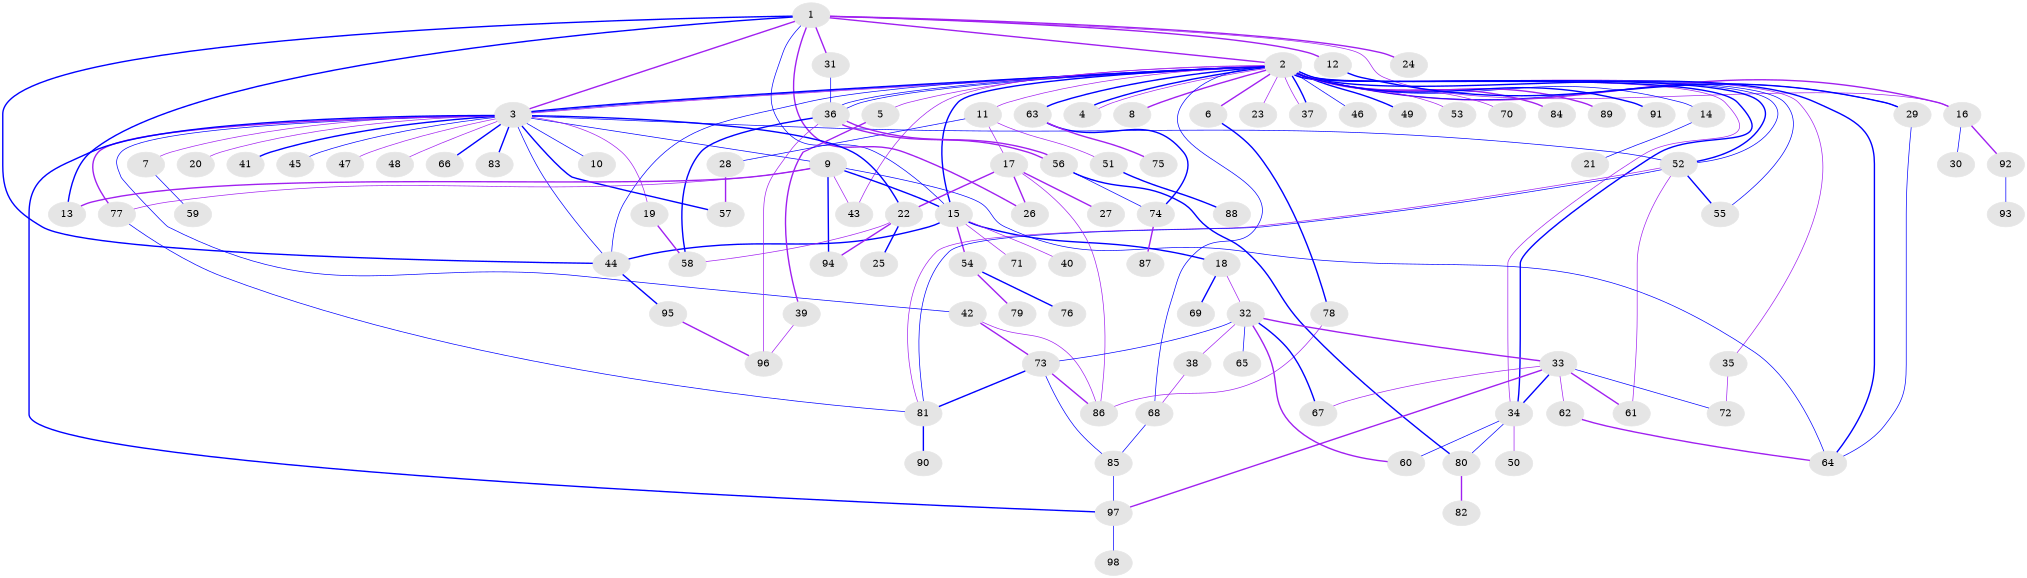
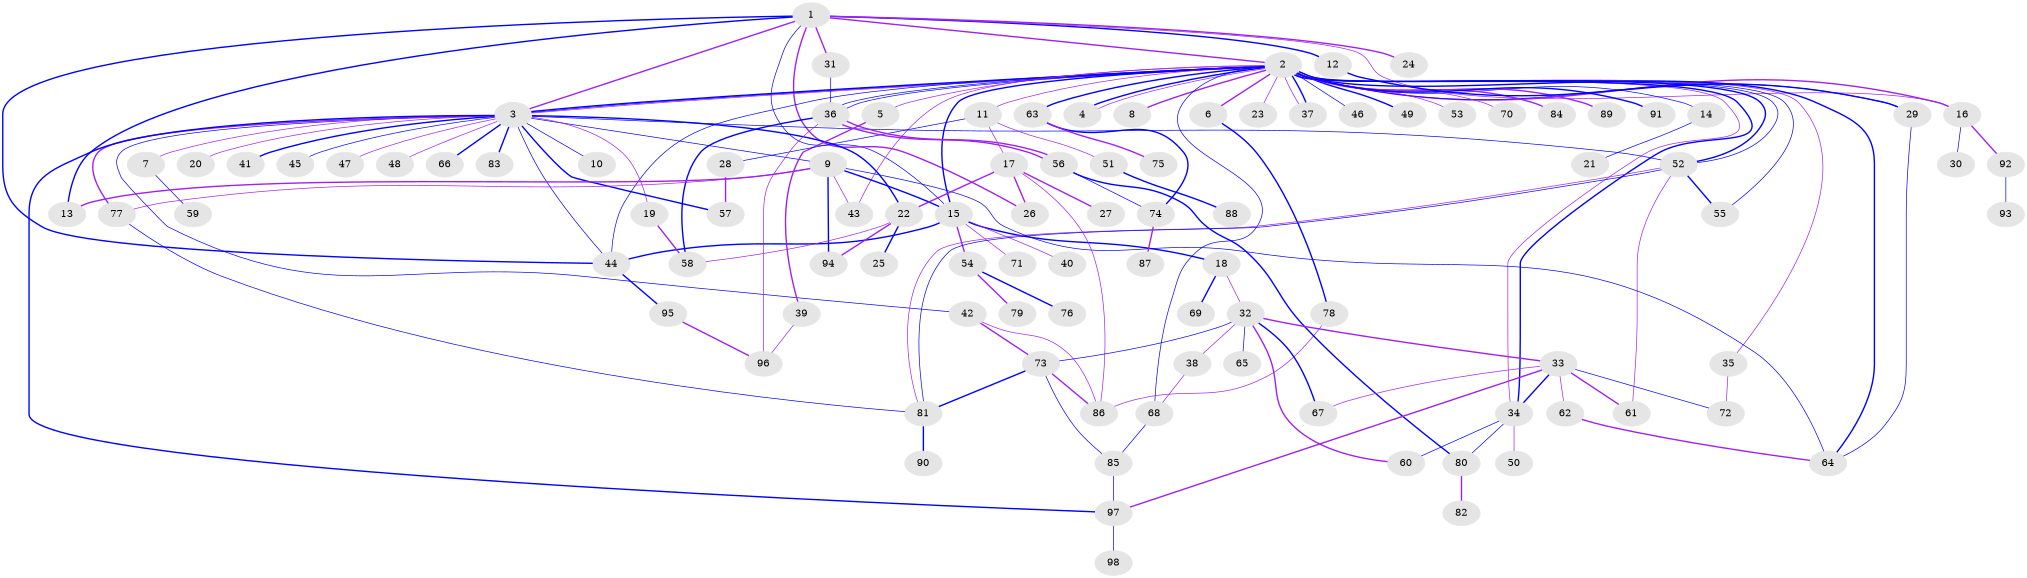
edge "1" -- "12": color purple -> blue
